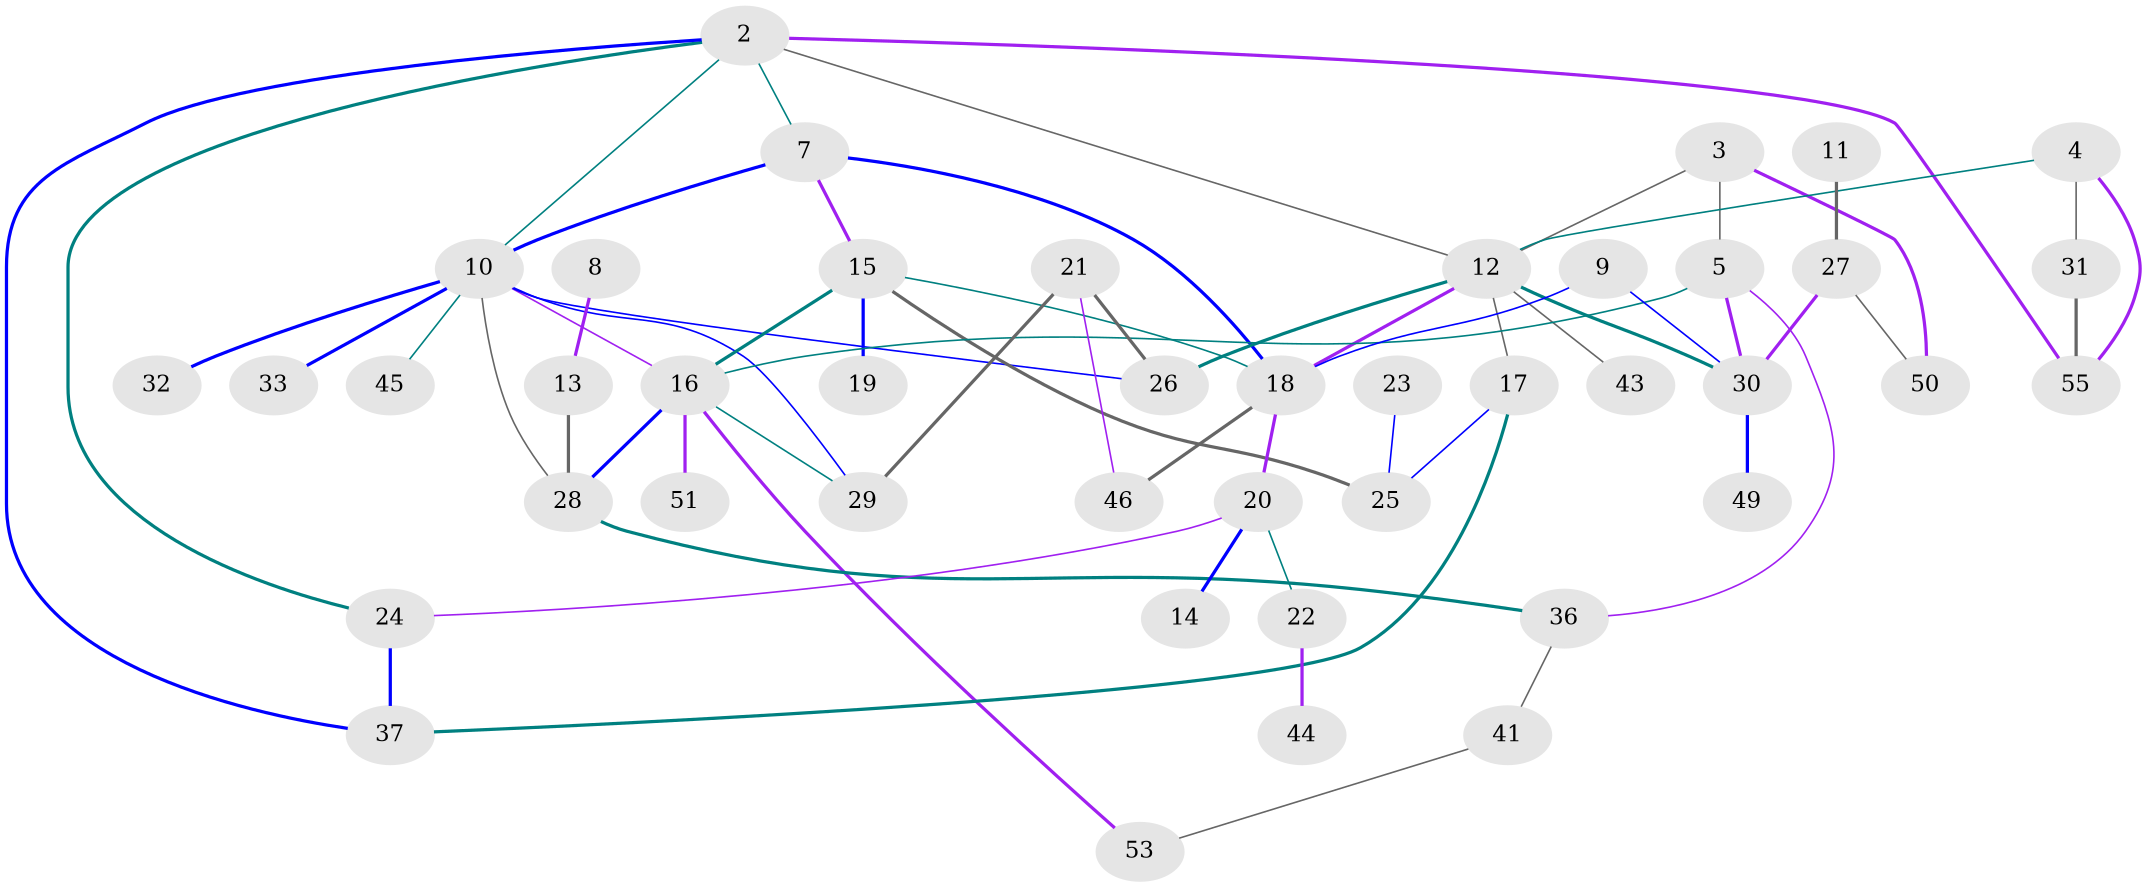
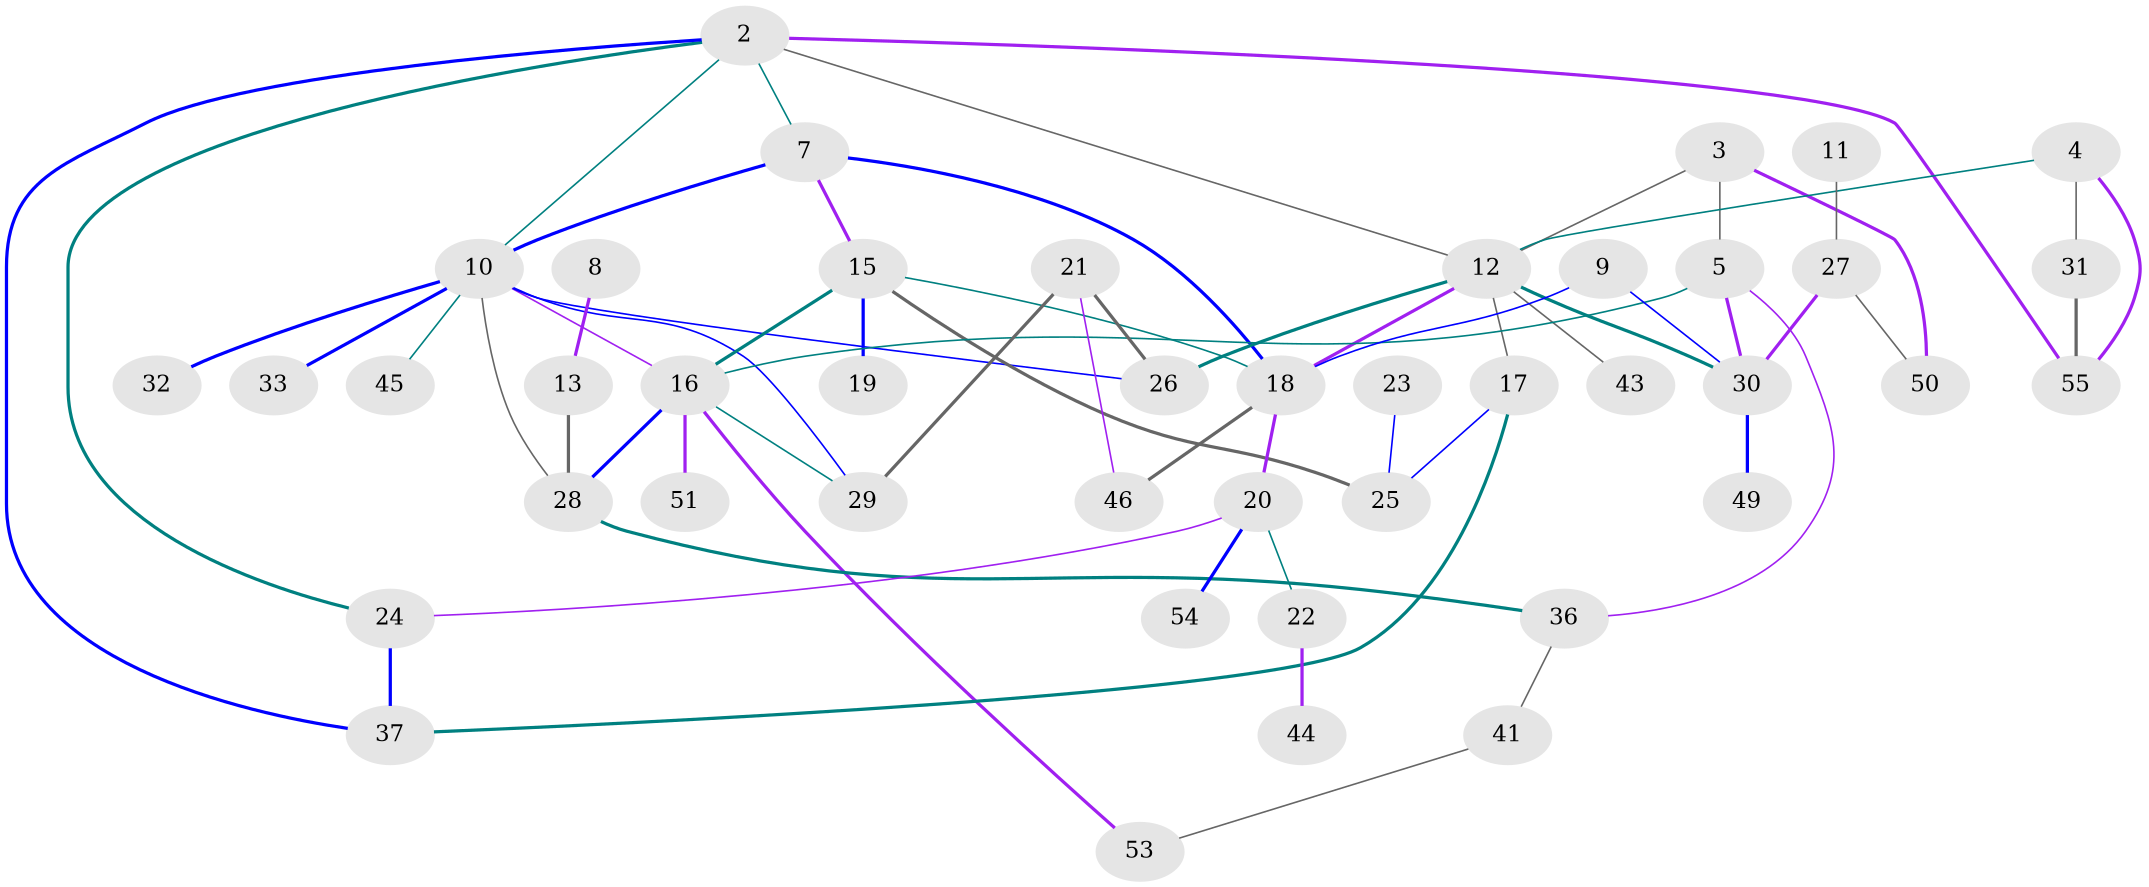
edge "11" -- "27": style bold -> solid
node "14": label "14" -> "54"
